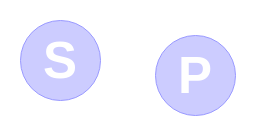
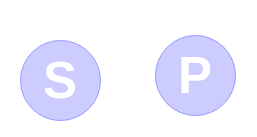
node "S": moved (61, 61) -> (61, 81)
